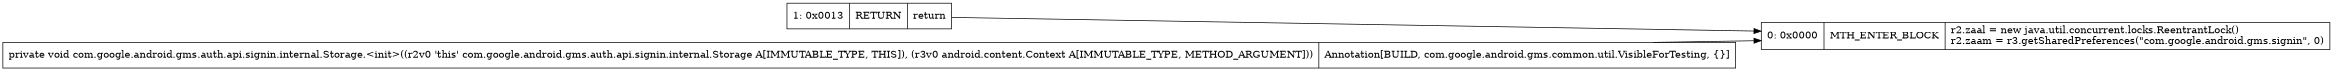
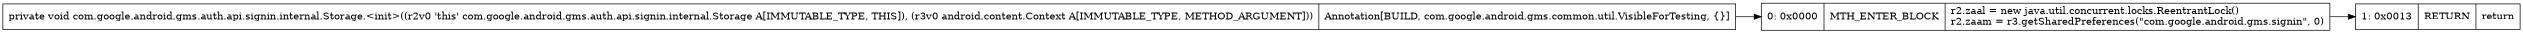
edge "1: 0x0013" -> "0: 0x0000": reversed
